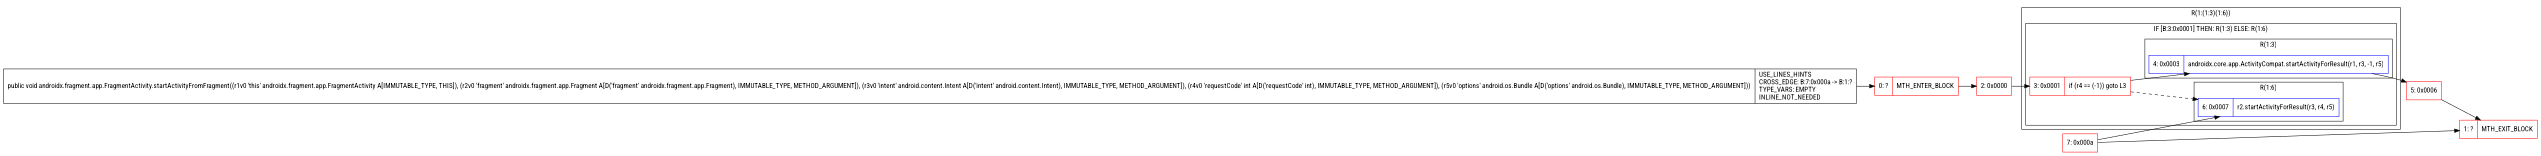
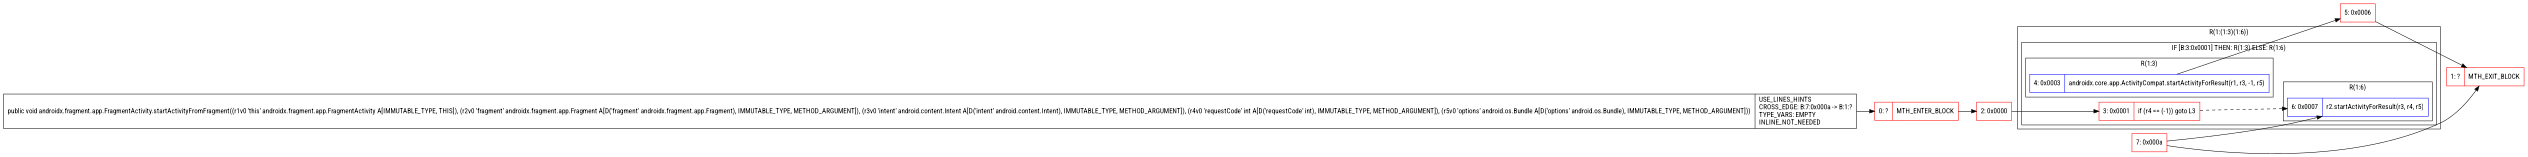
edge "3: 0x0001" -> "4: 0x0003": removed
